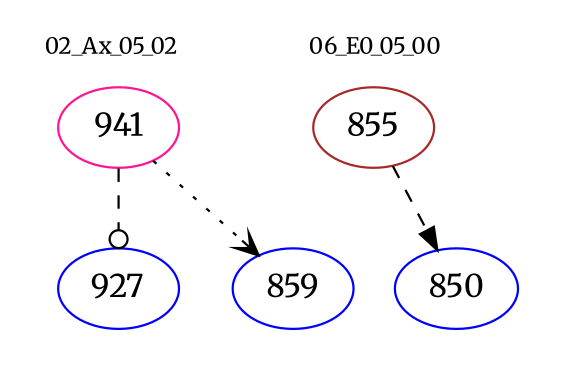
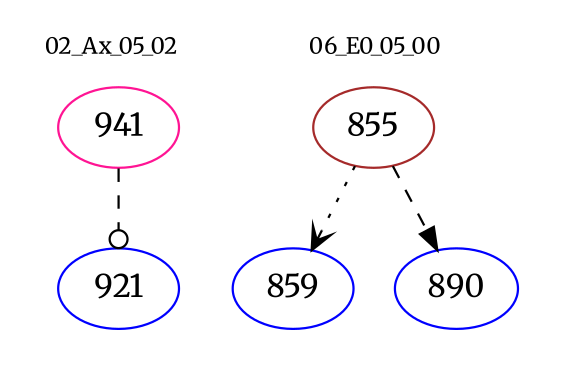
edge "941" -> "859": now "855" -> "859"
node "927": label "927" -> "921"
node "850": label "850" -> "890"
